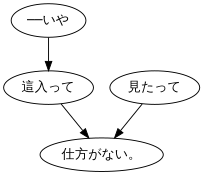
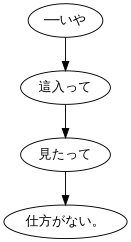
edge "這入って" -> "仕方がない。": now "這入って" -> "見たって"
